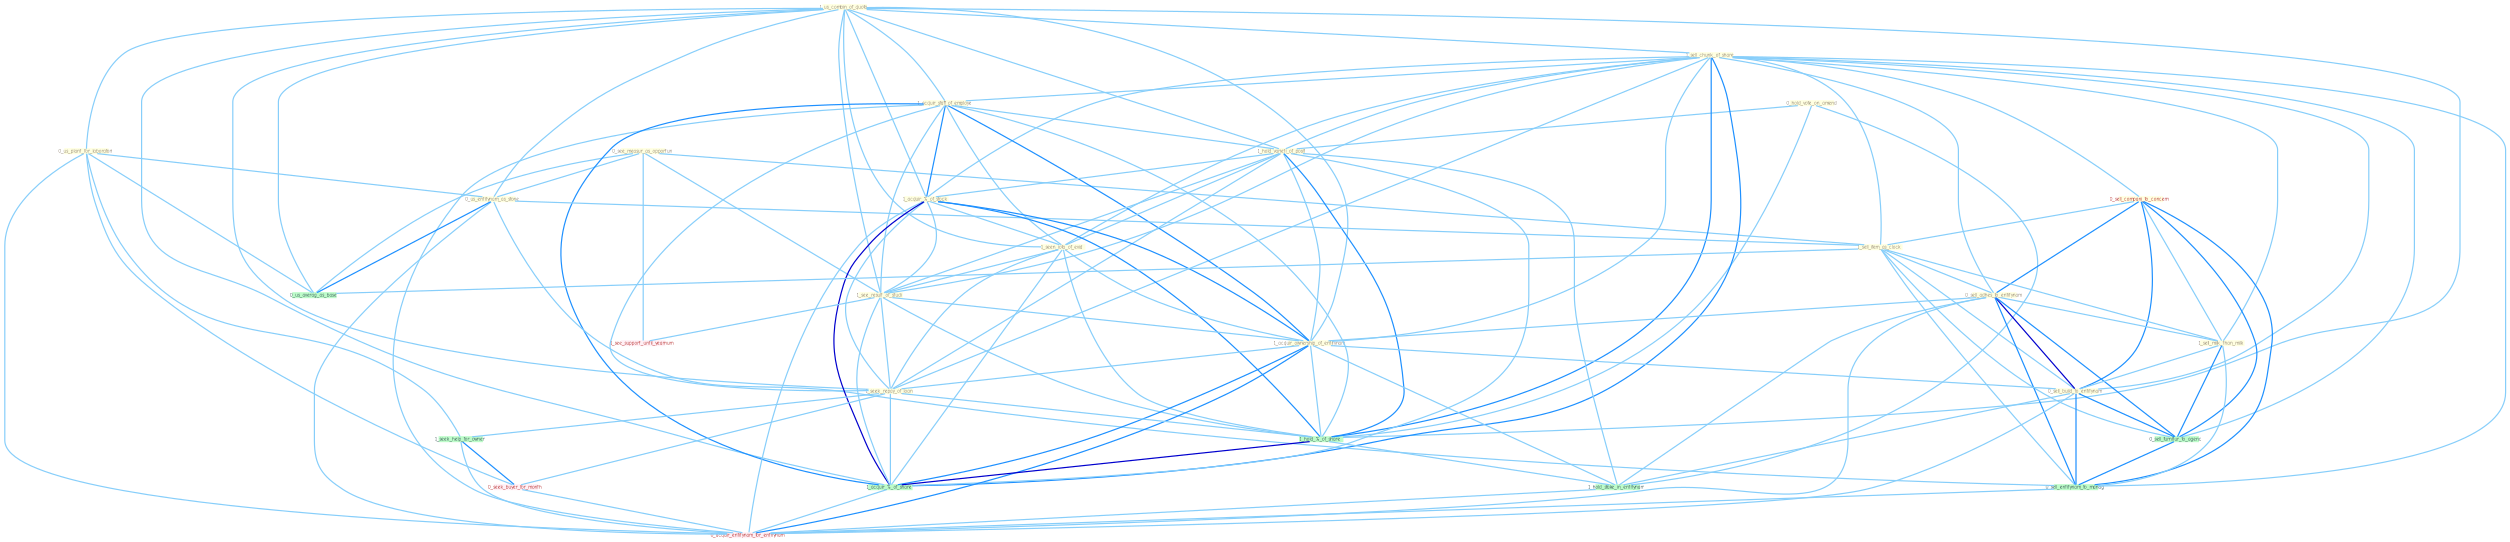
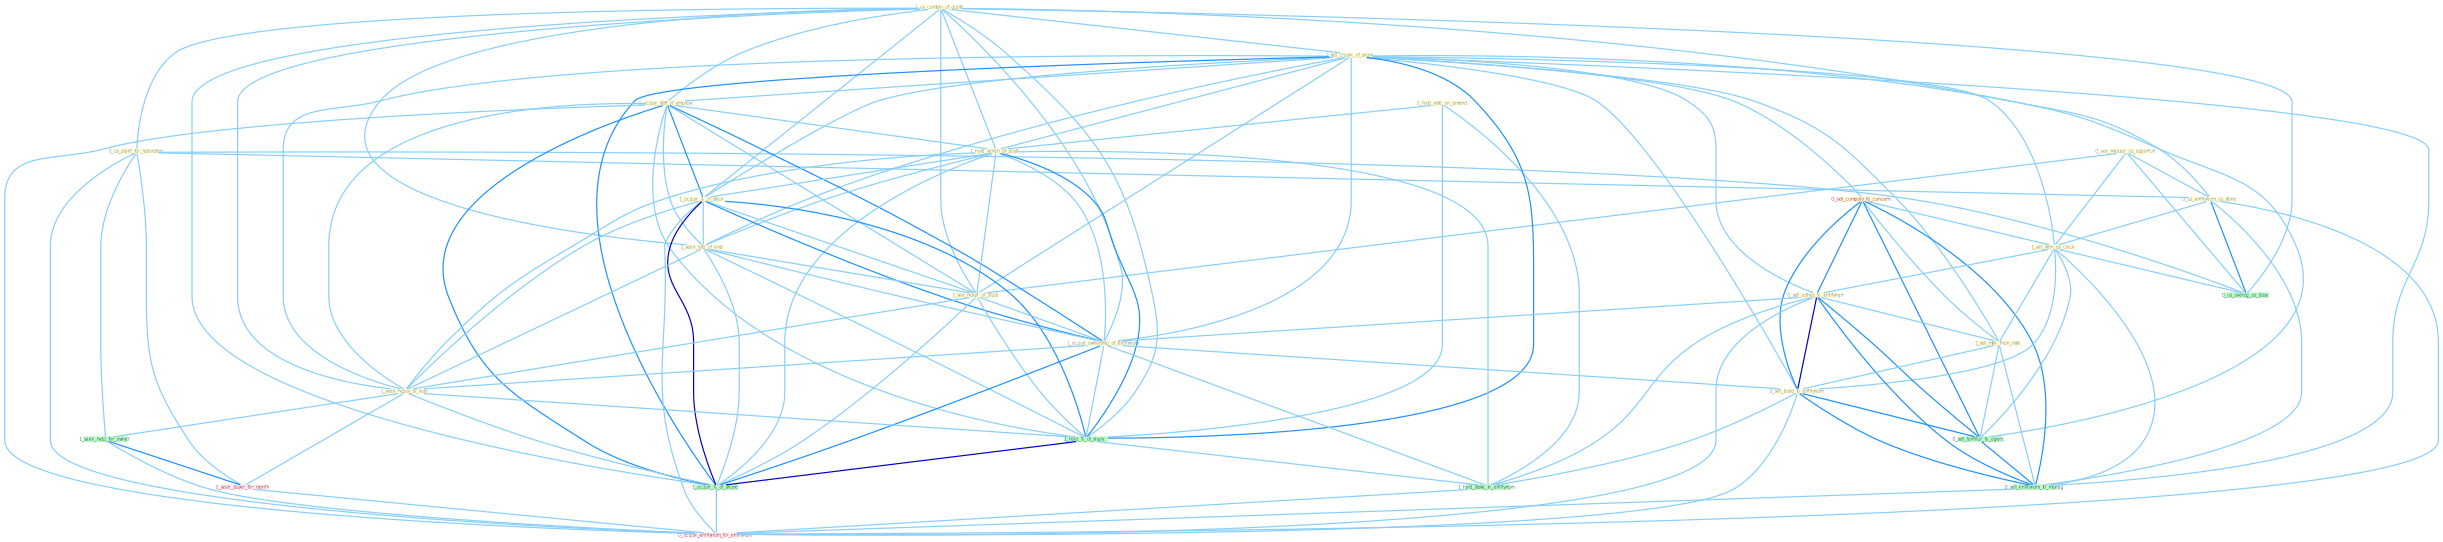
node "1_see_support_until_yearnum": removed
edge "1_sell_milk_than_milk" -- "0_sell_furnitur_to_agenc": color #1e90ff -> #87cefa
edge "1_acquir_ownership_of_entitynam" -- "0_acquir_entitynam_for_entitynam": removed
